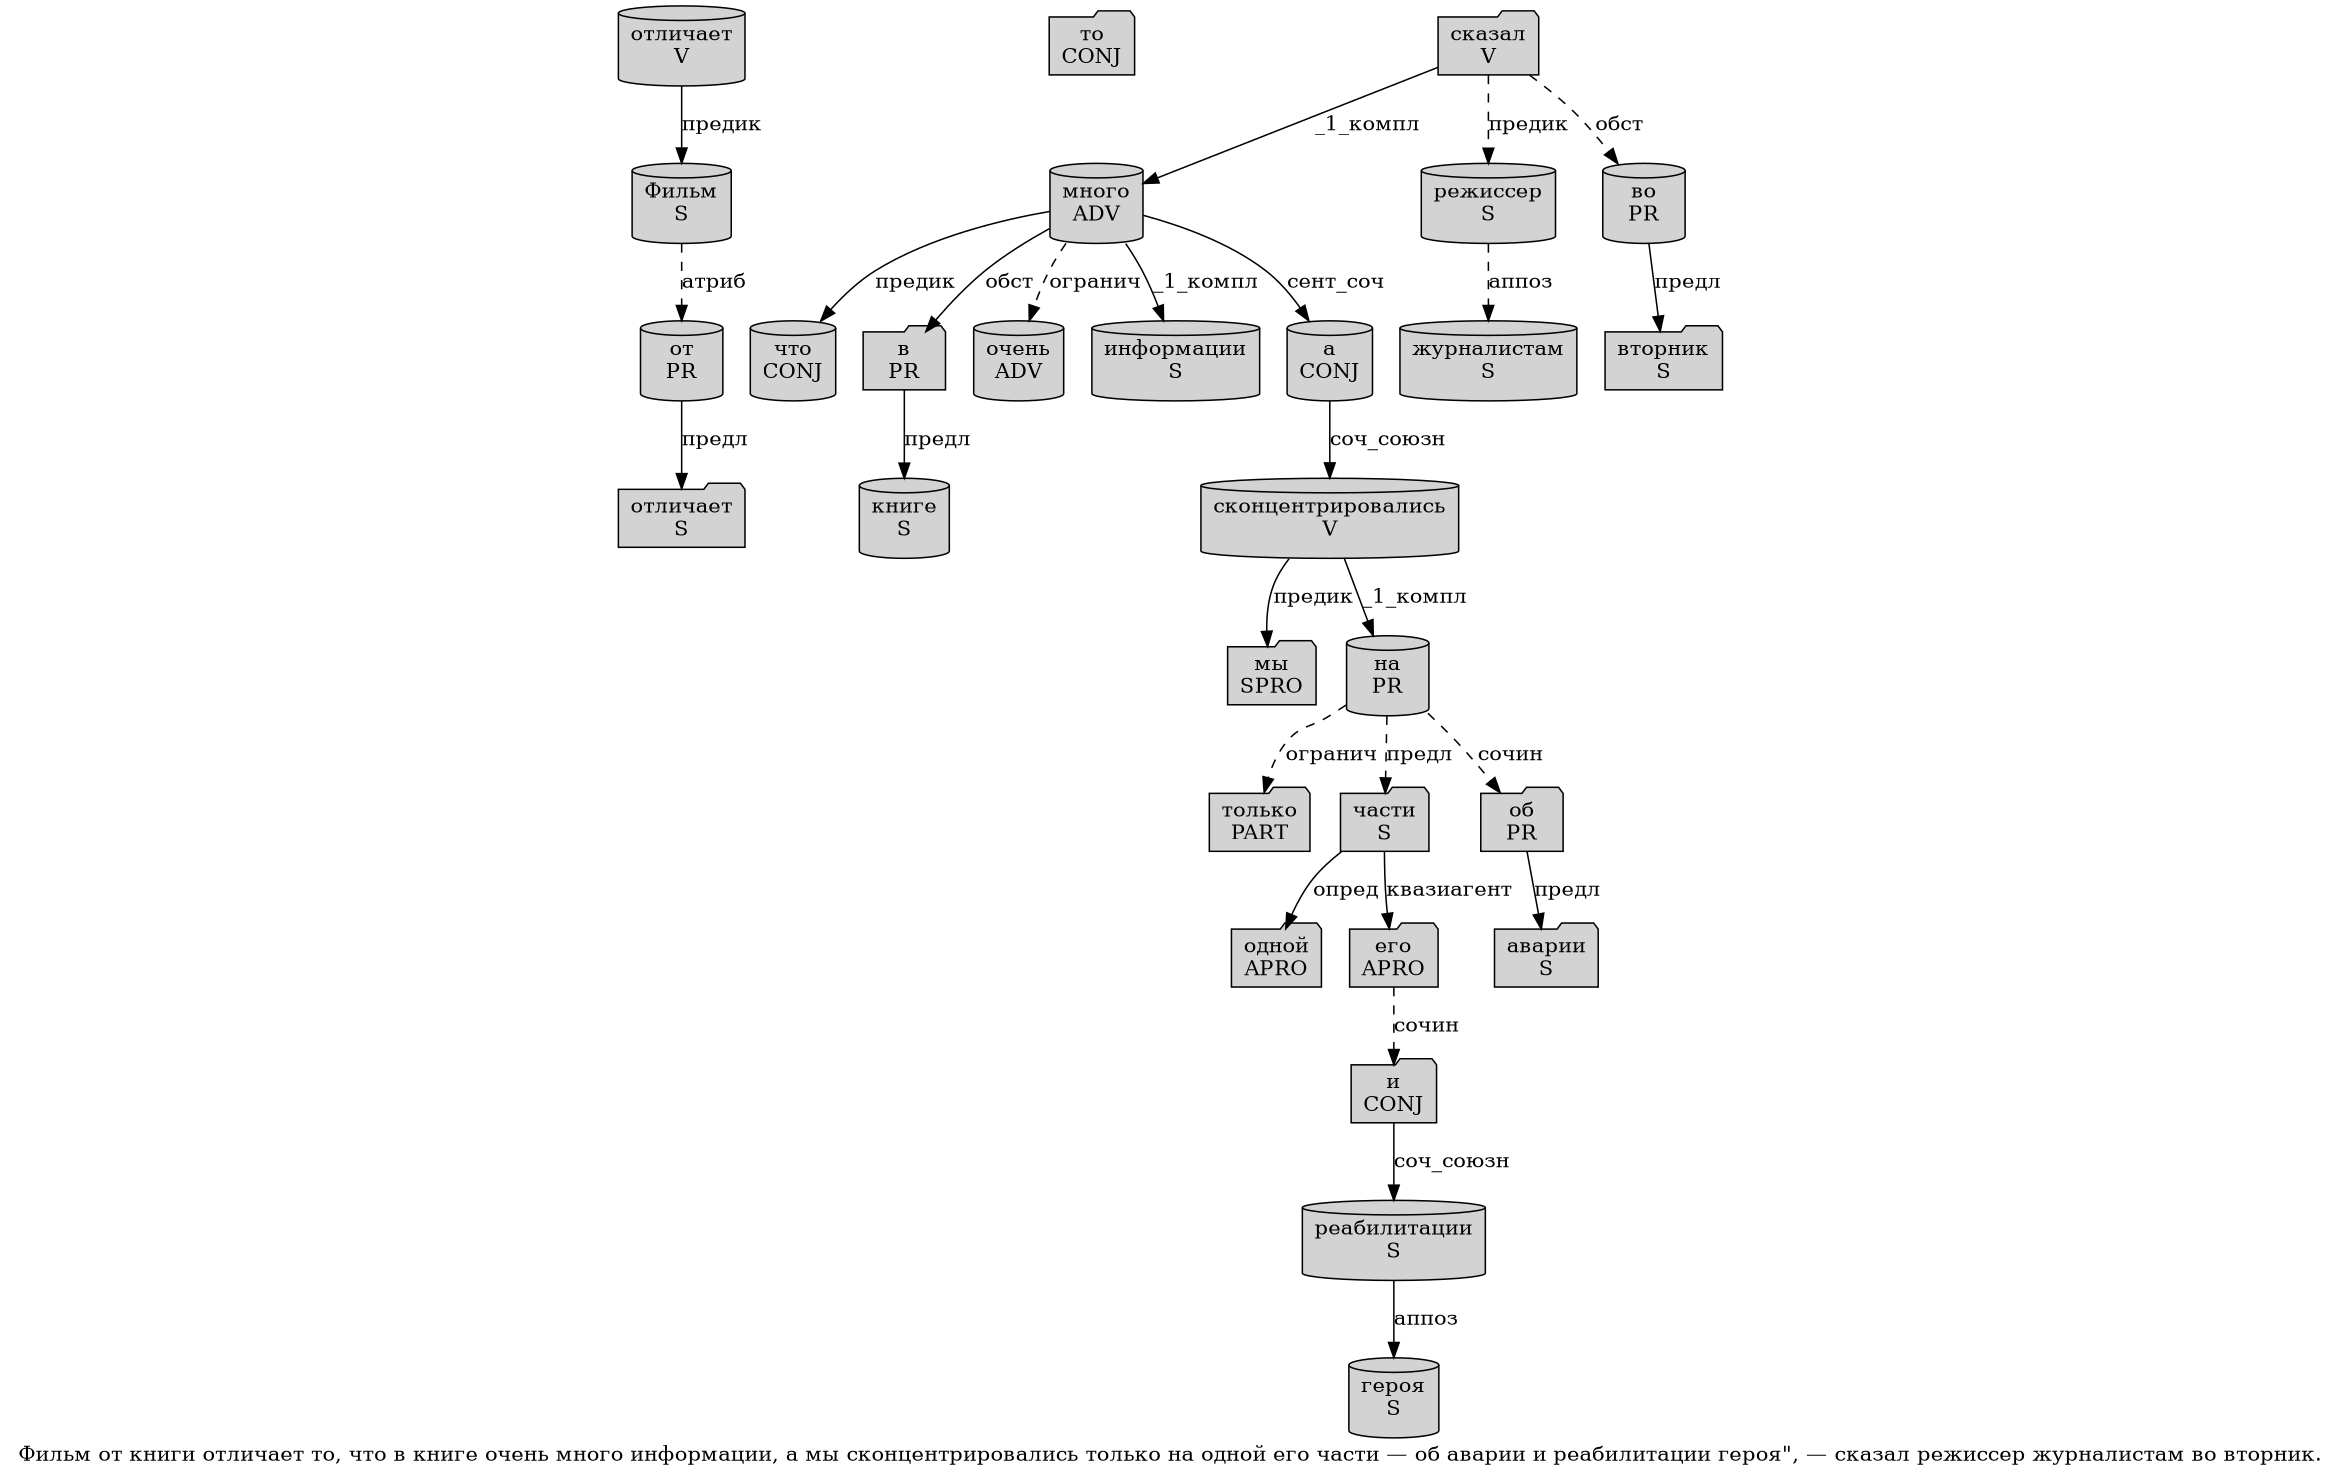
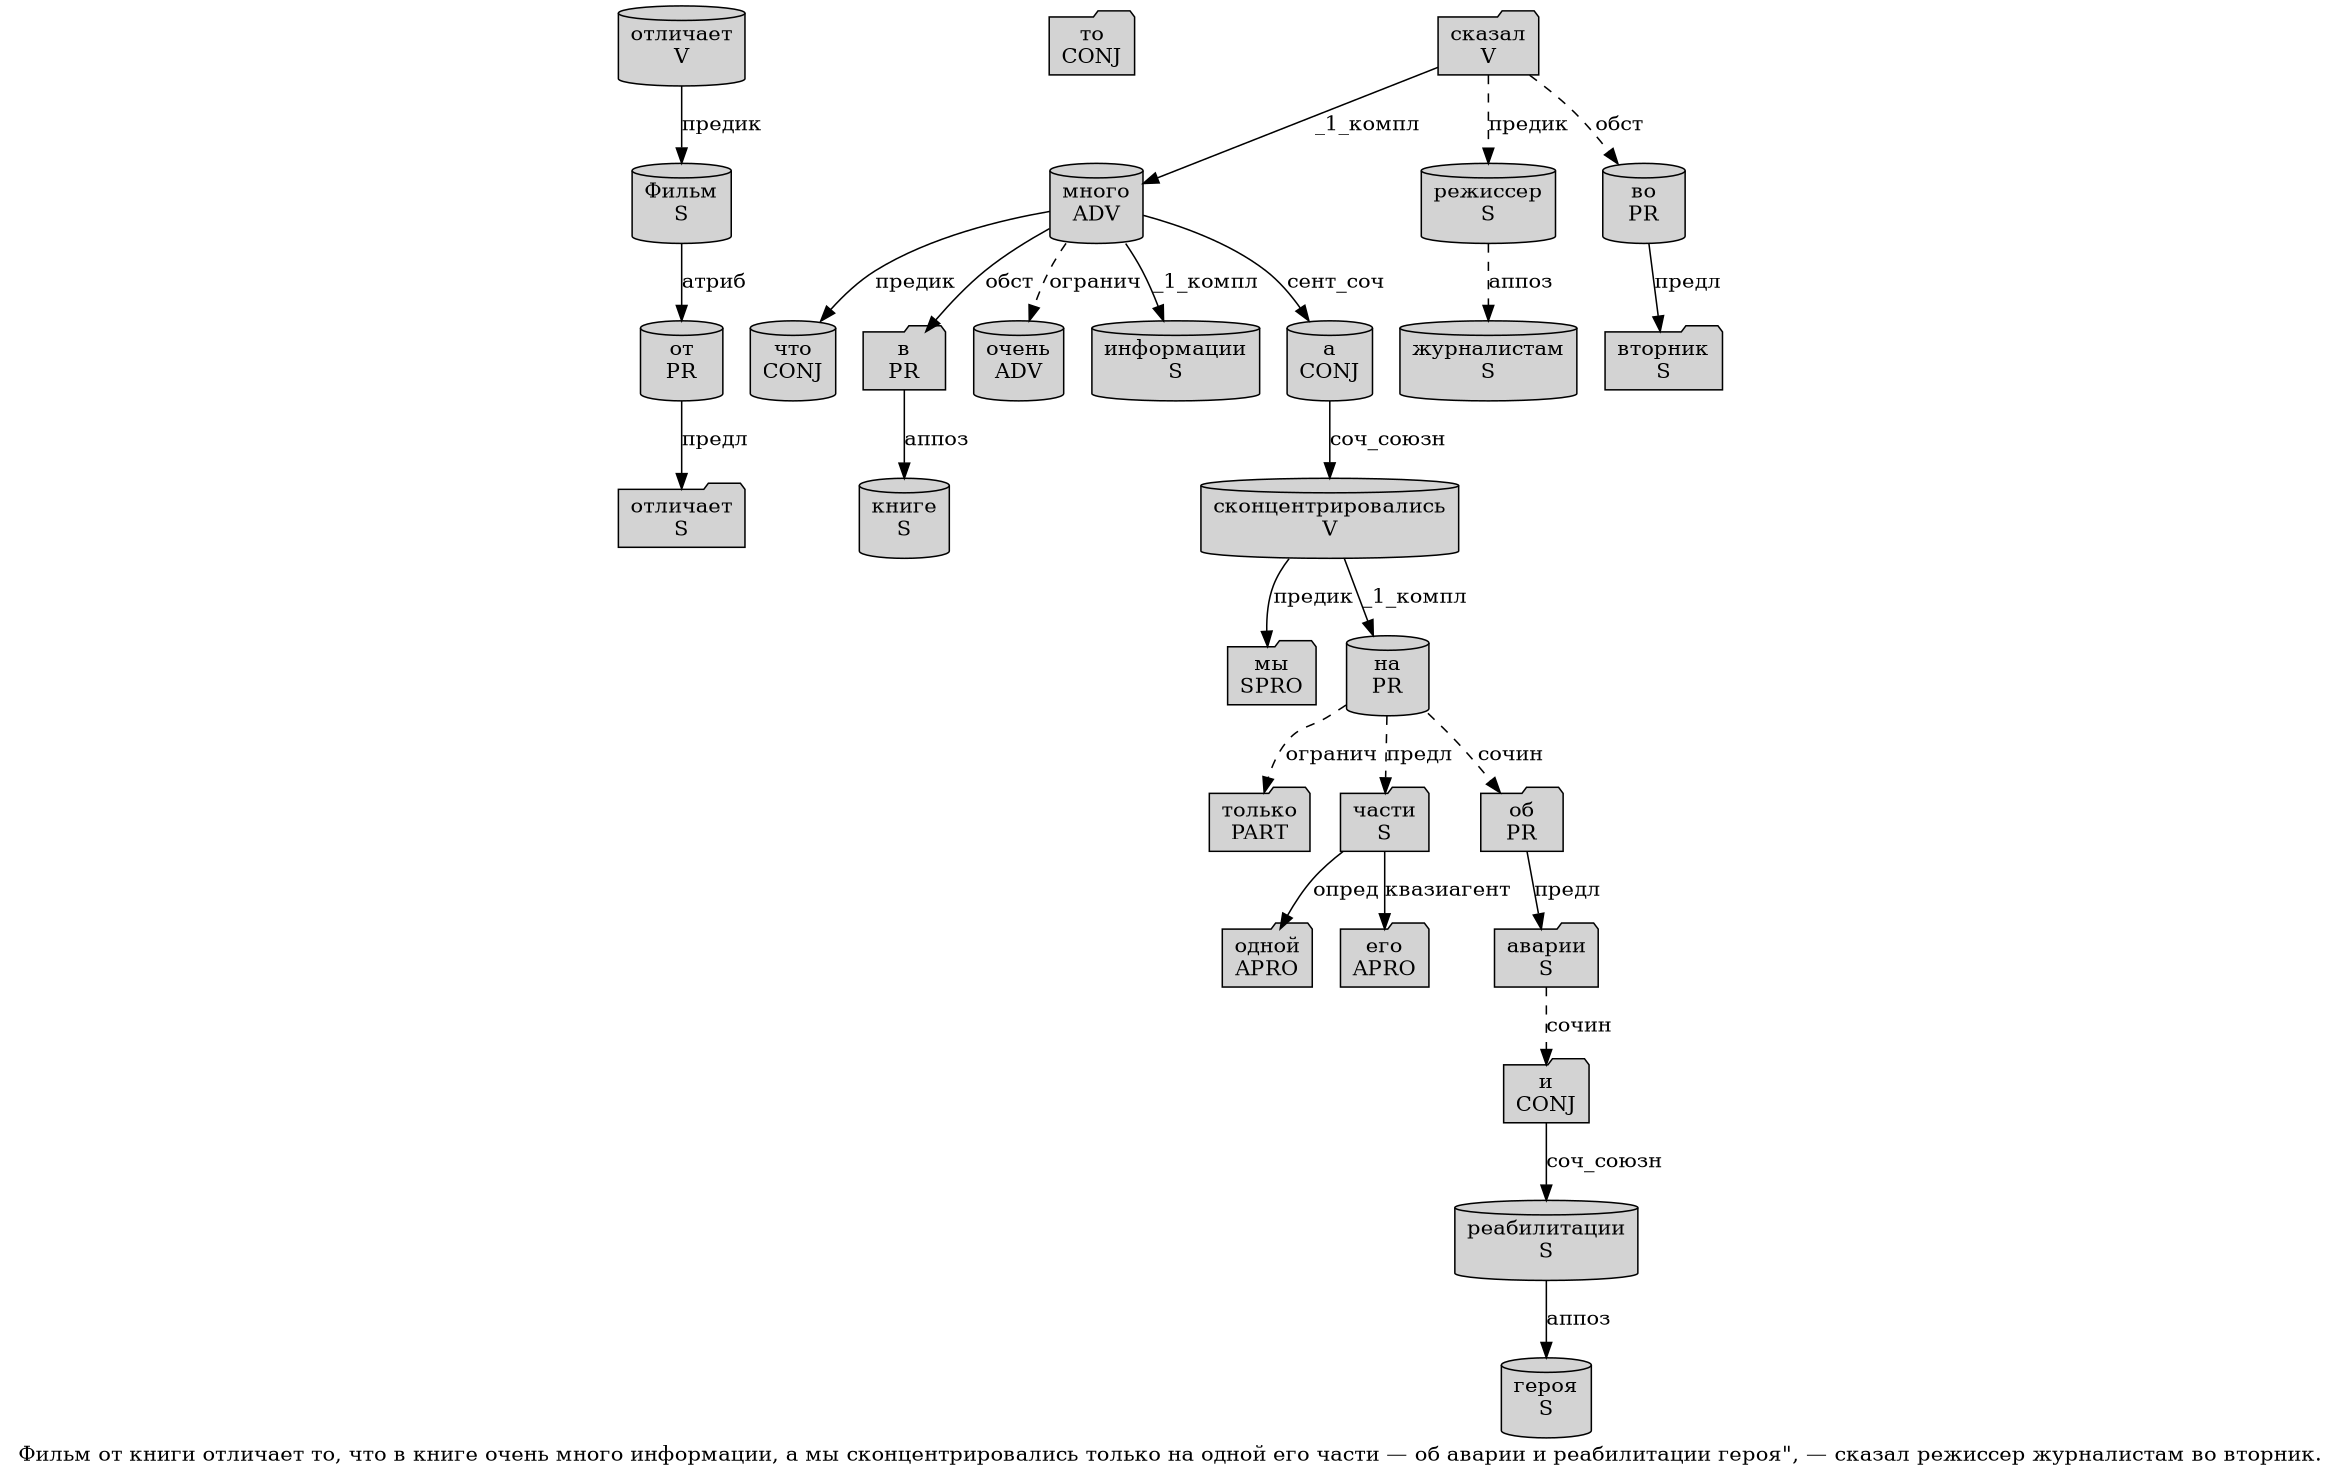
edge "Фильм S" -> "от PR": style dashed -> solid
edge "в PR" -> "книге S": label "предл" -> "аппоз"
edge "его APRO" -> "и CONJ": now "аварии S" -> "и CONJ"
